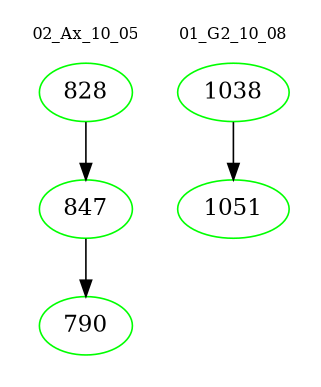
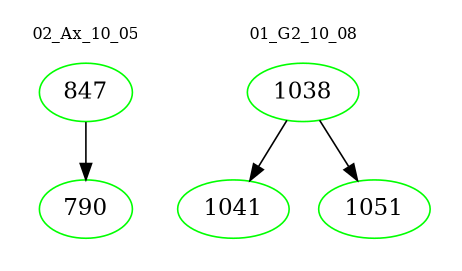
node "828": removed
node "1041": added
